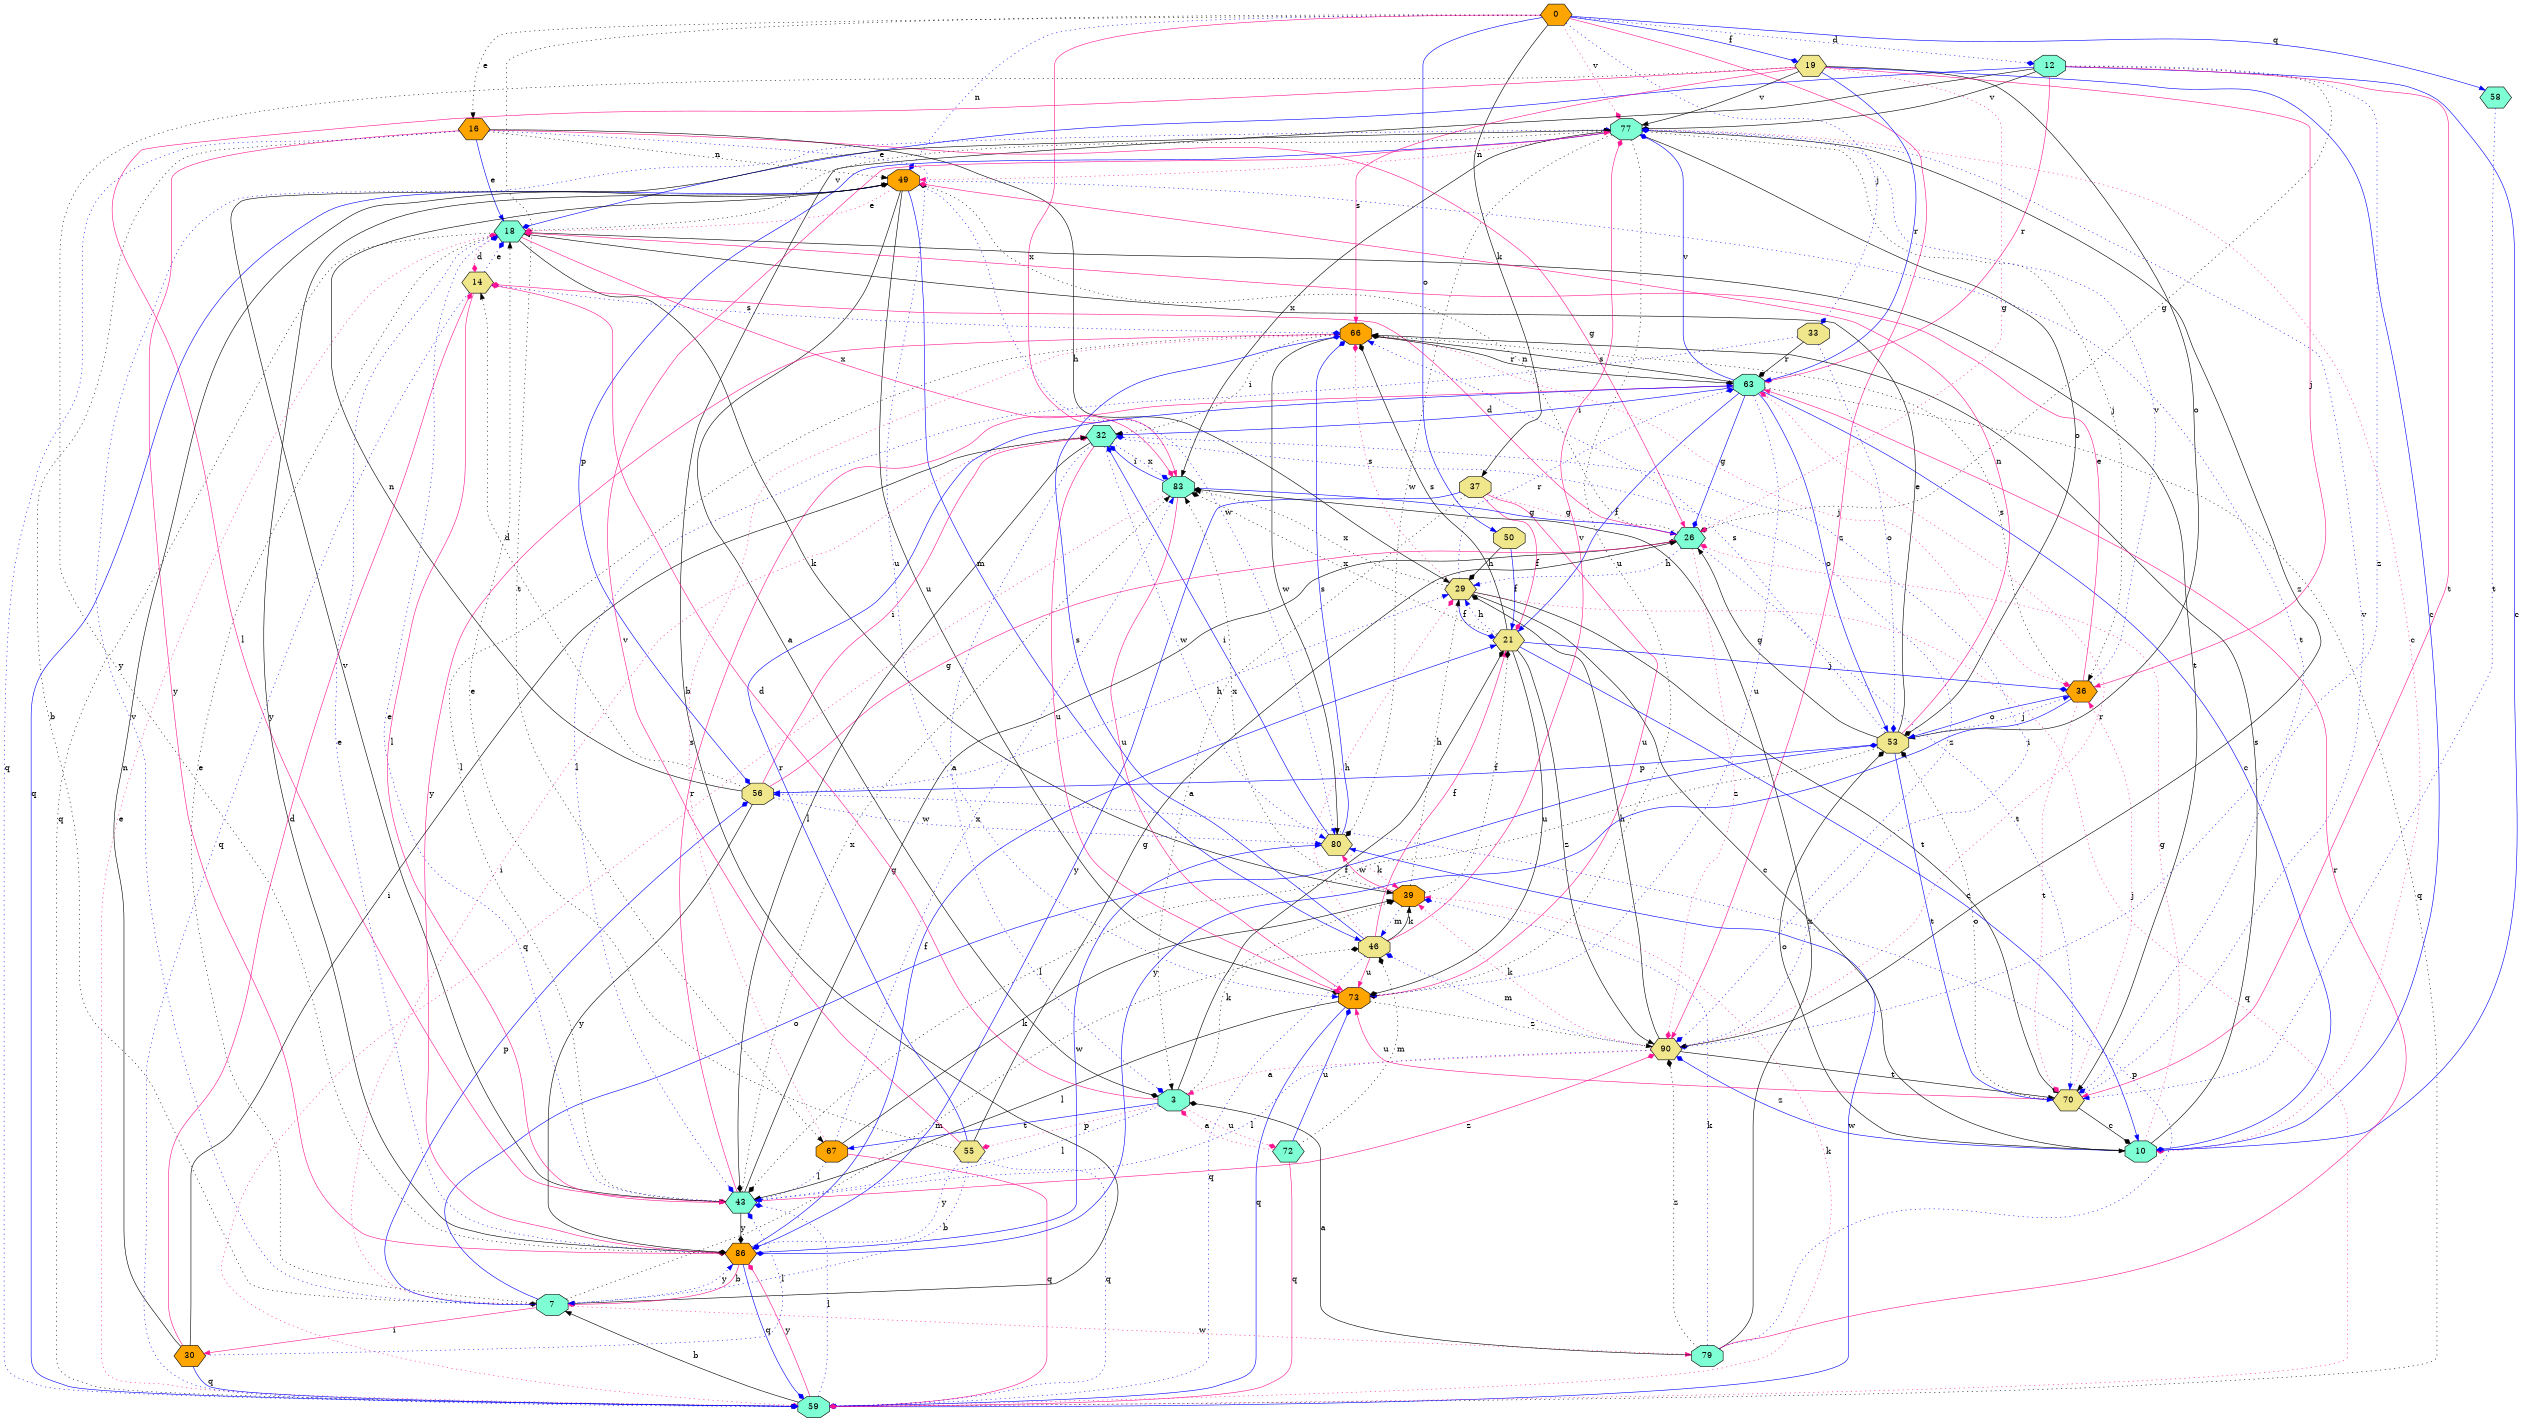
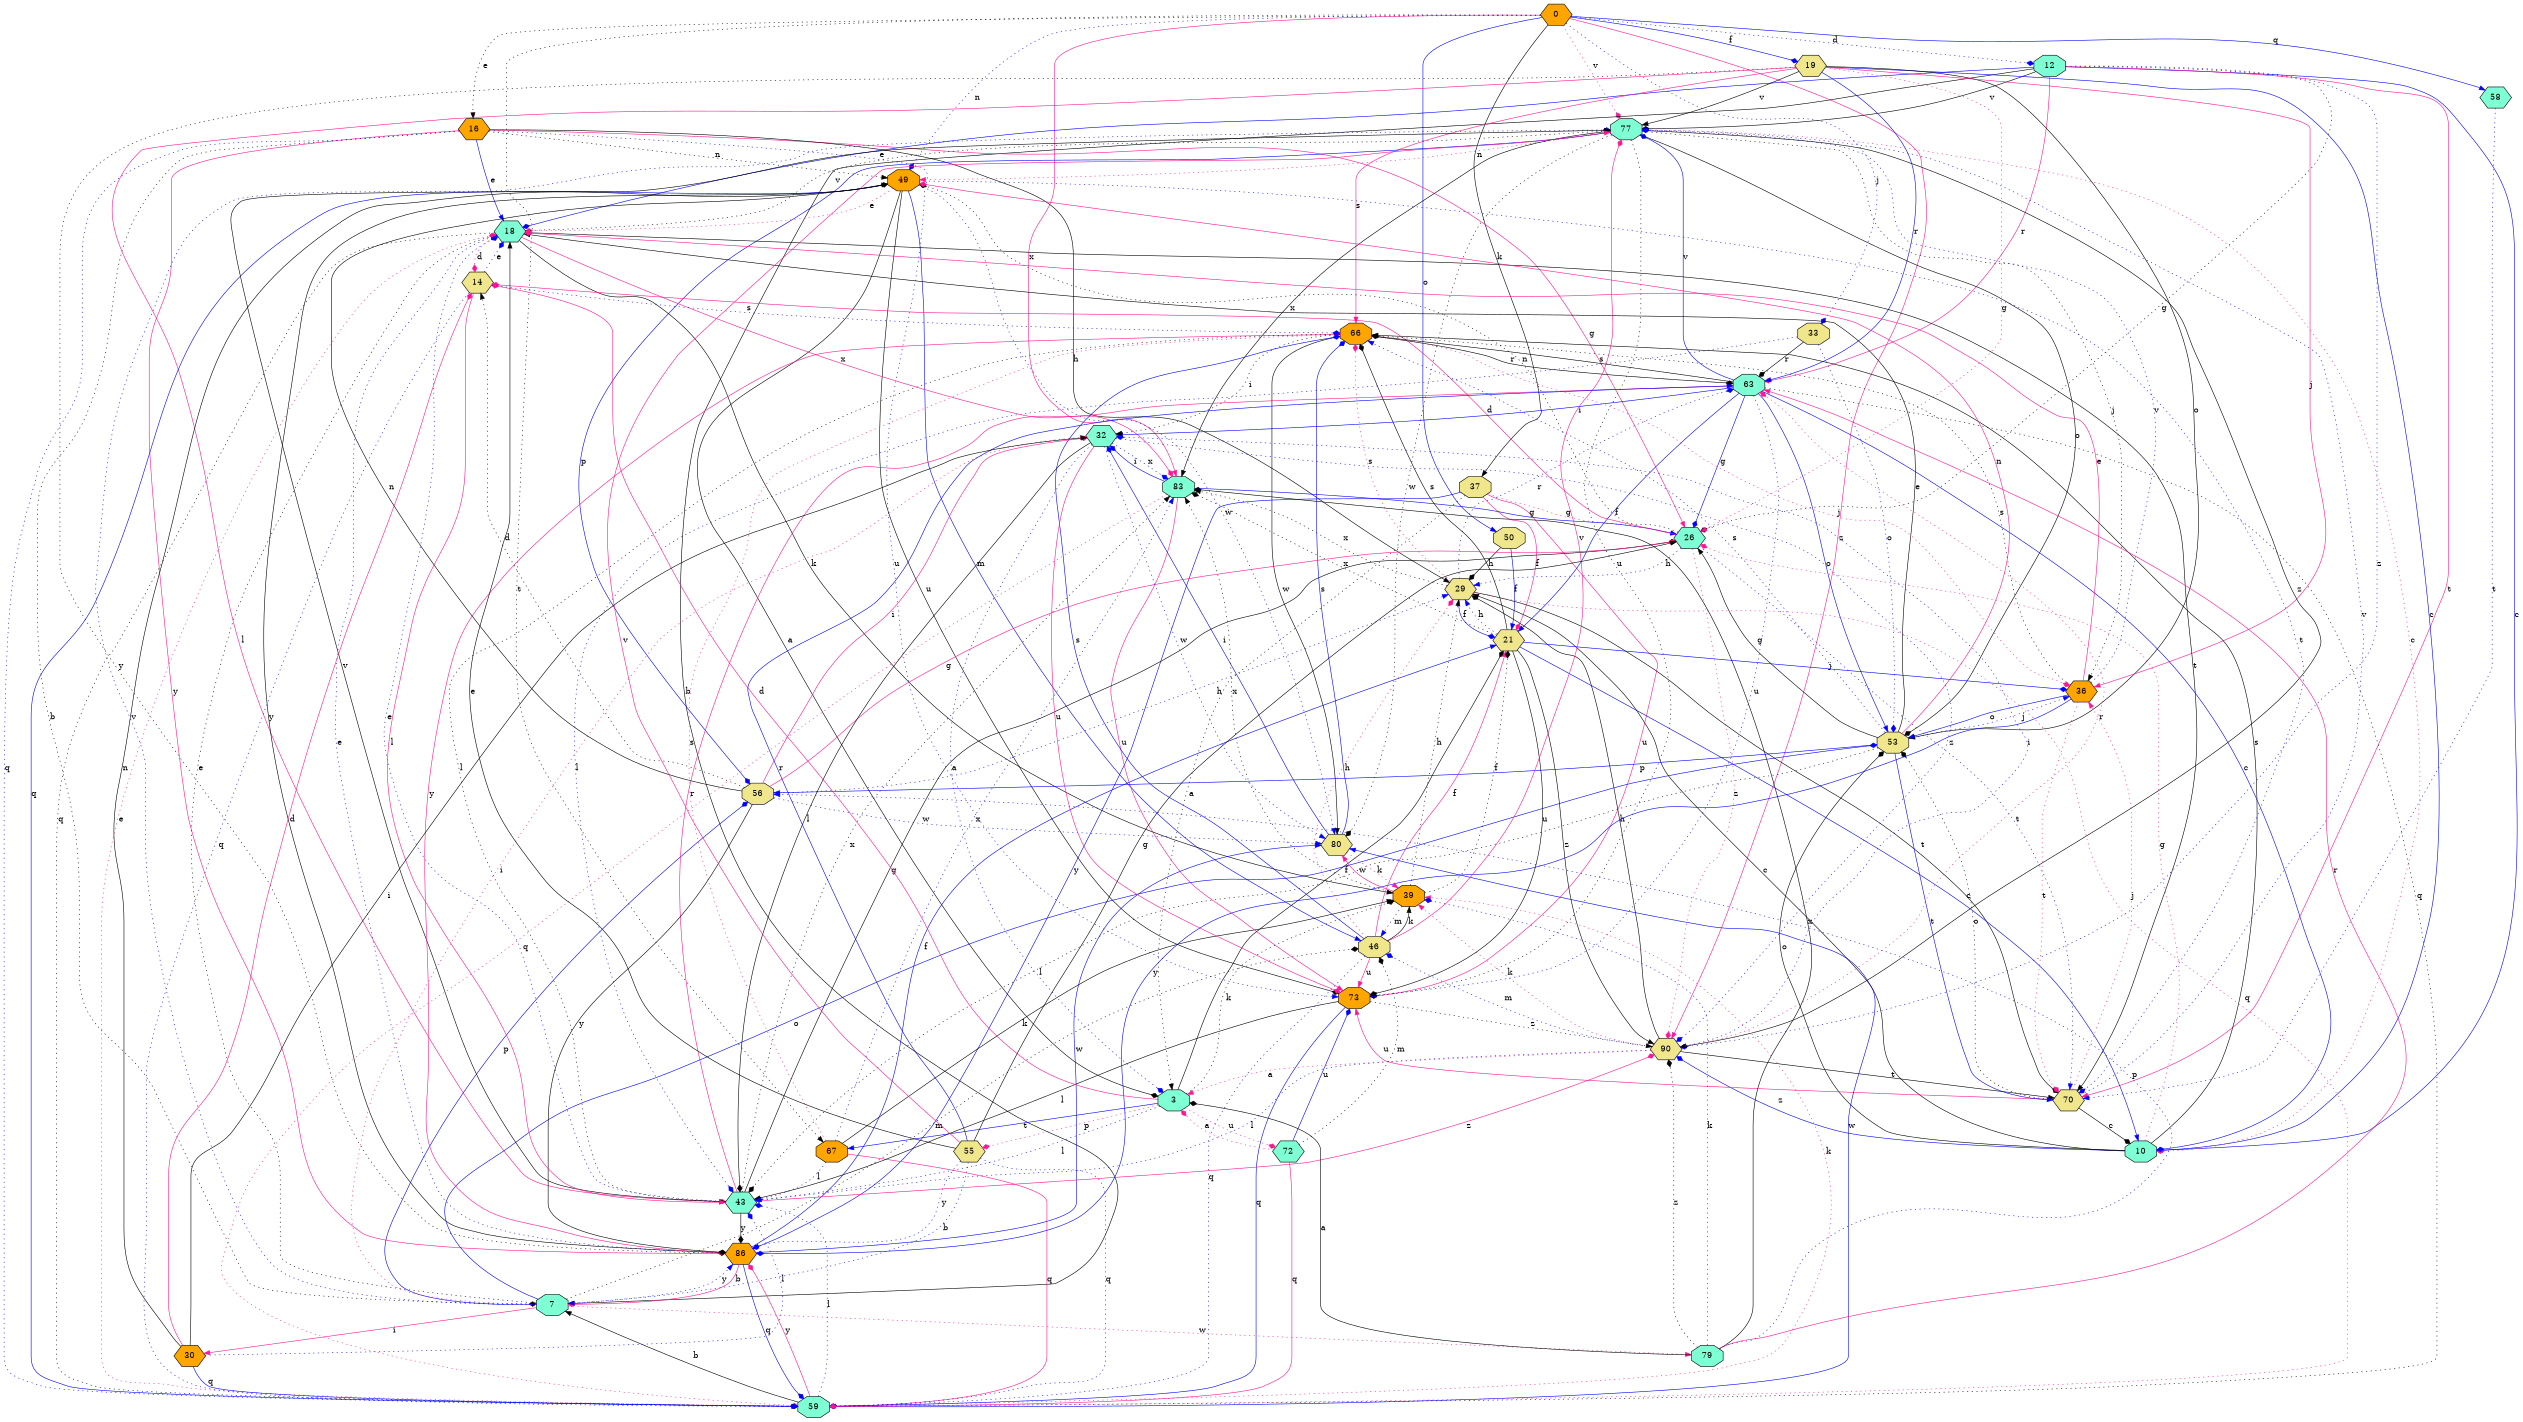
edge "55" -> "18": style dotted -> solid
edge "29" -> "10": reversed
